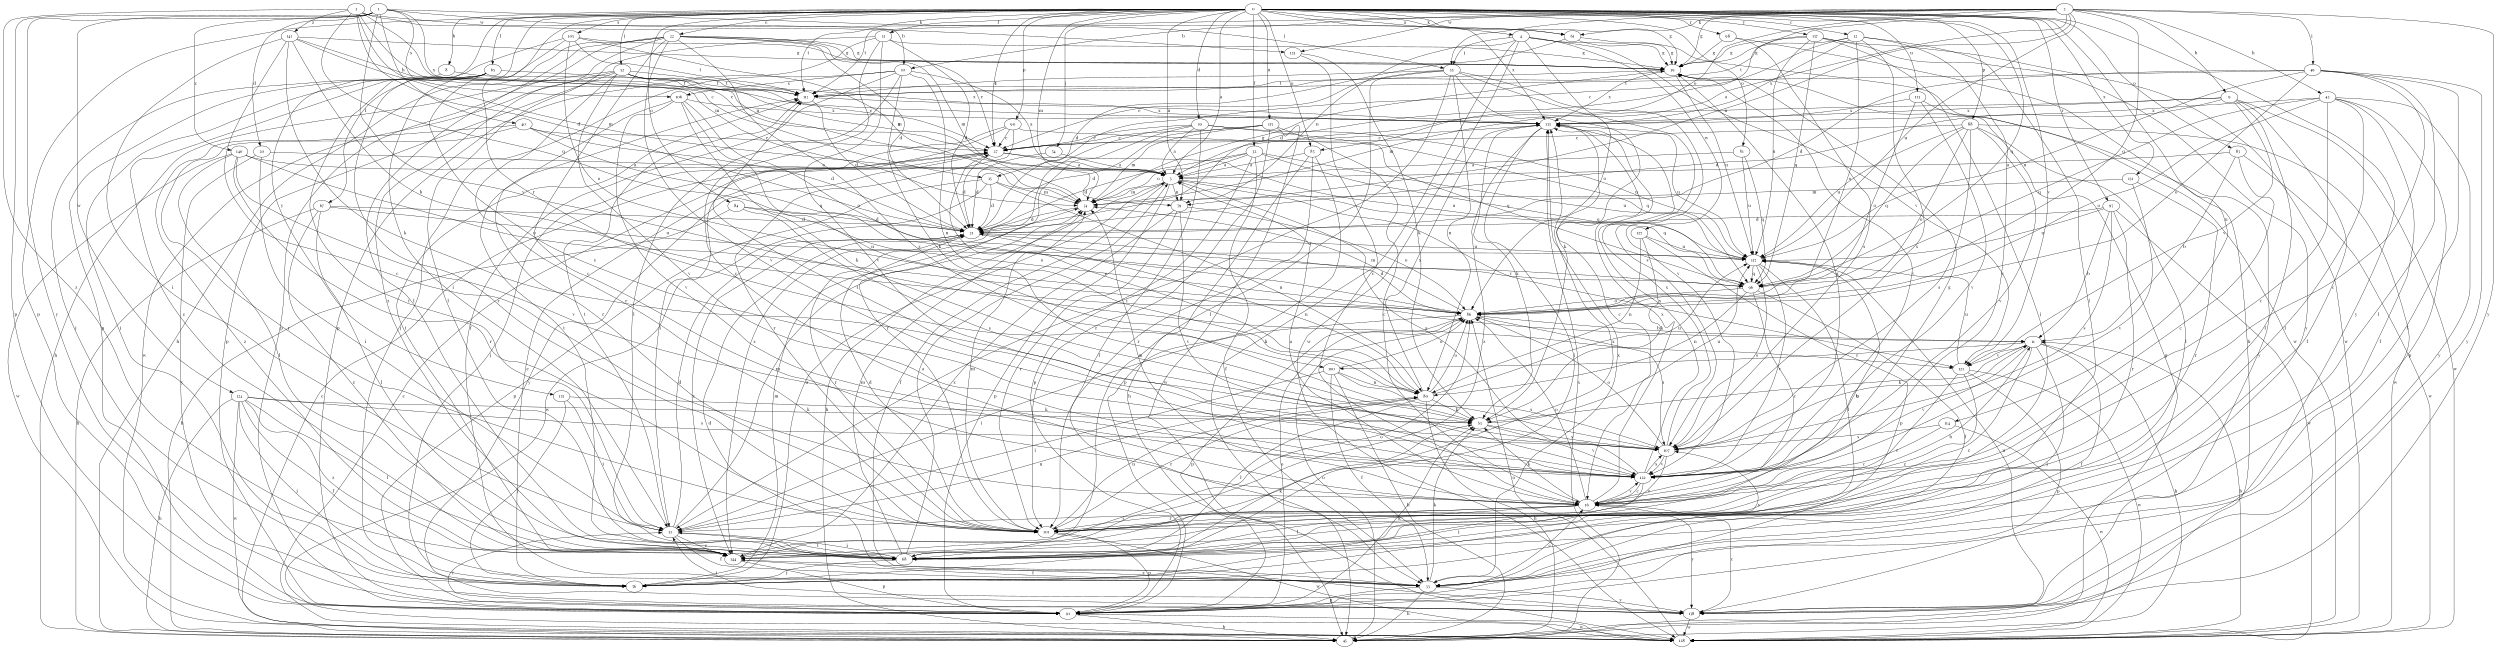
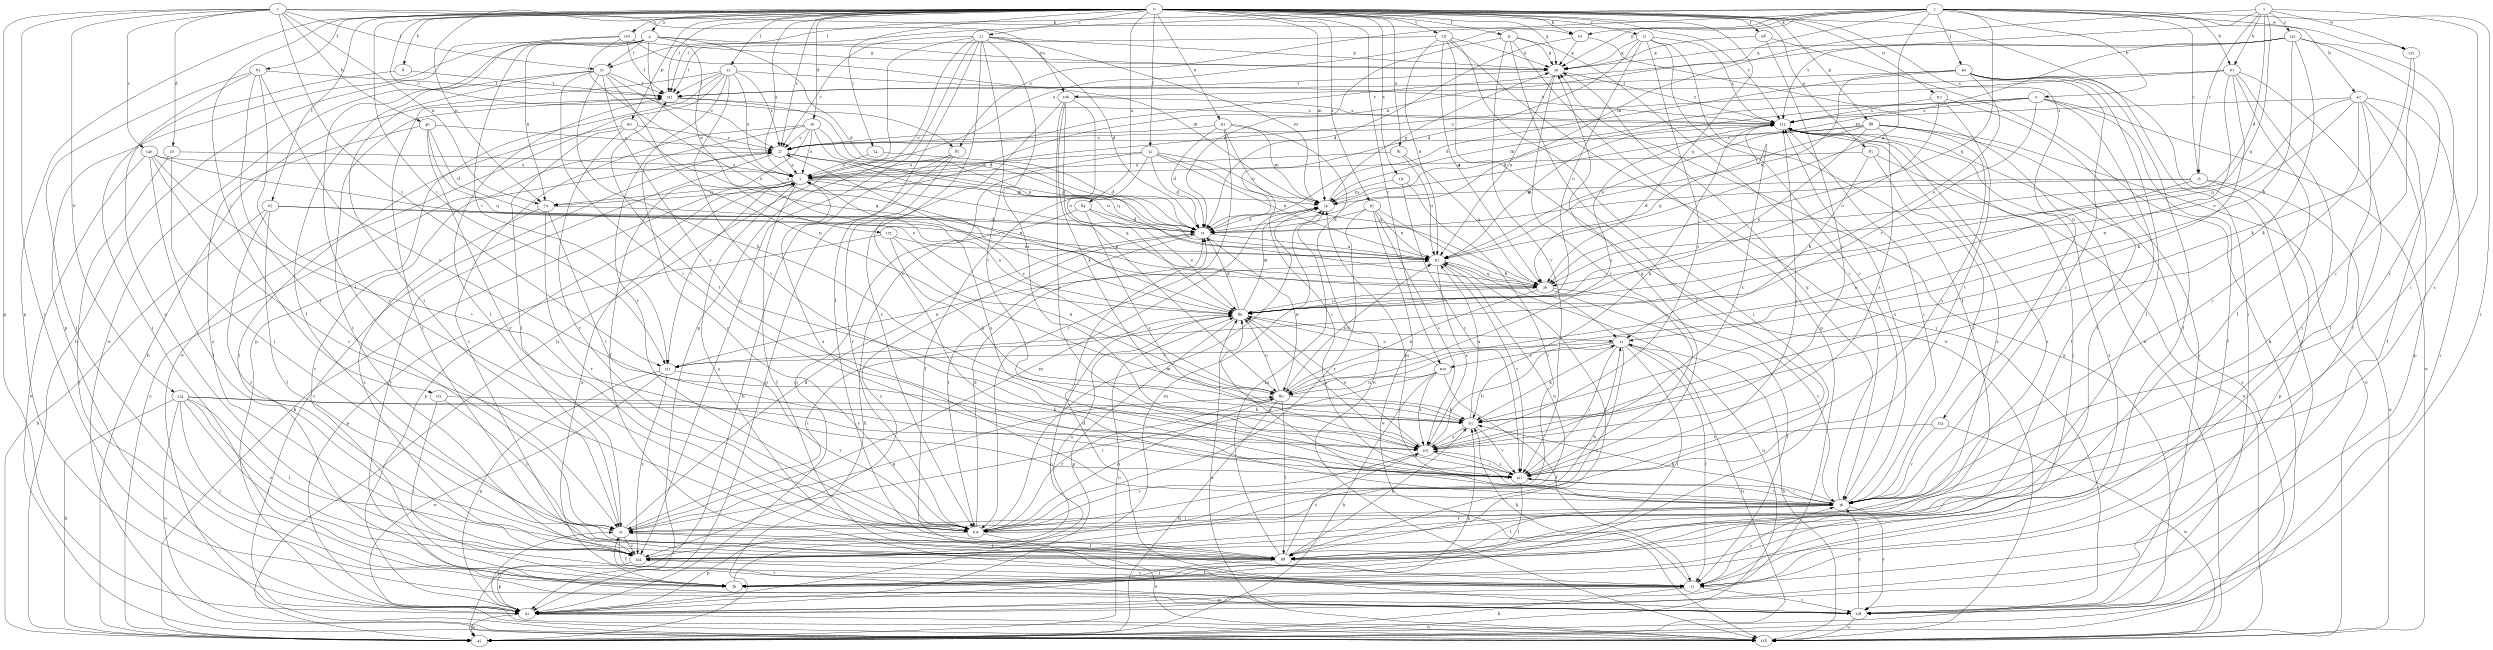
edge "4" -> "21": added, label "d"
